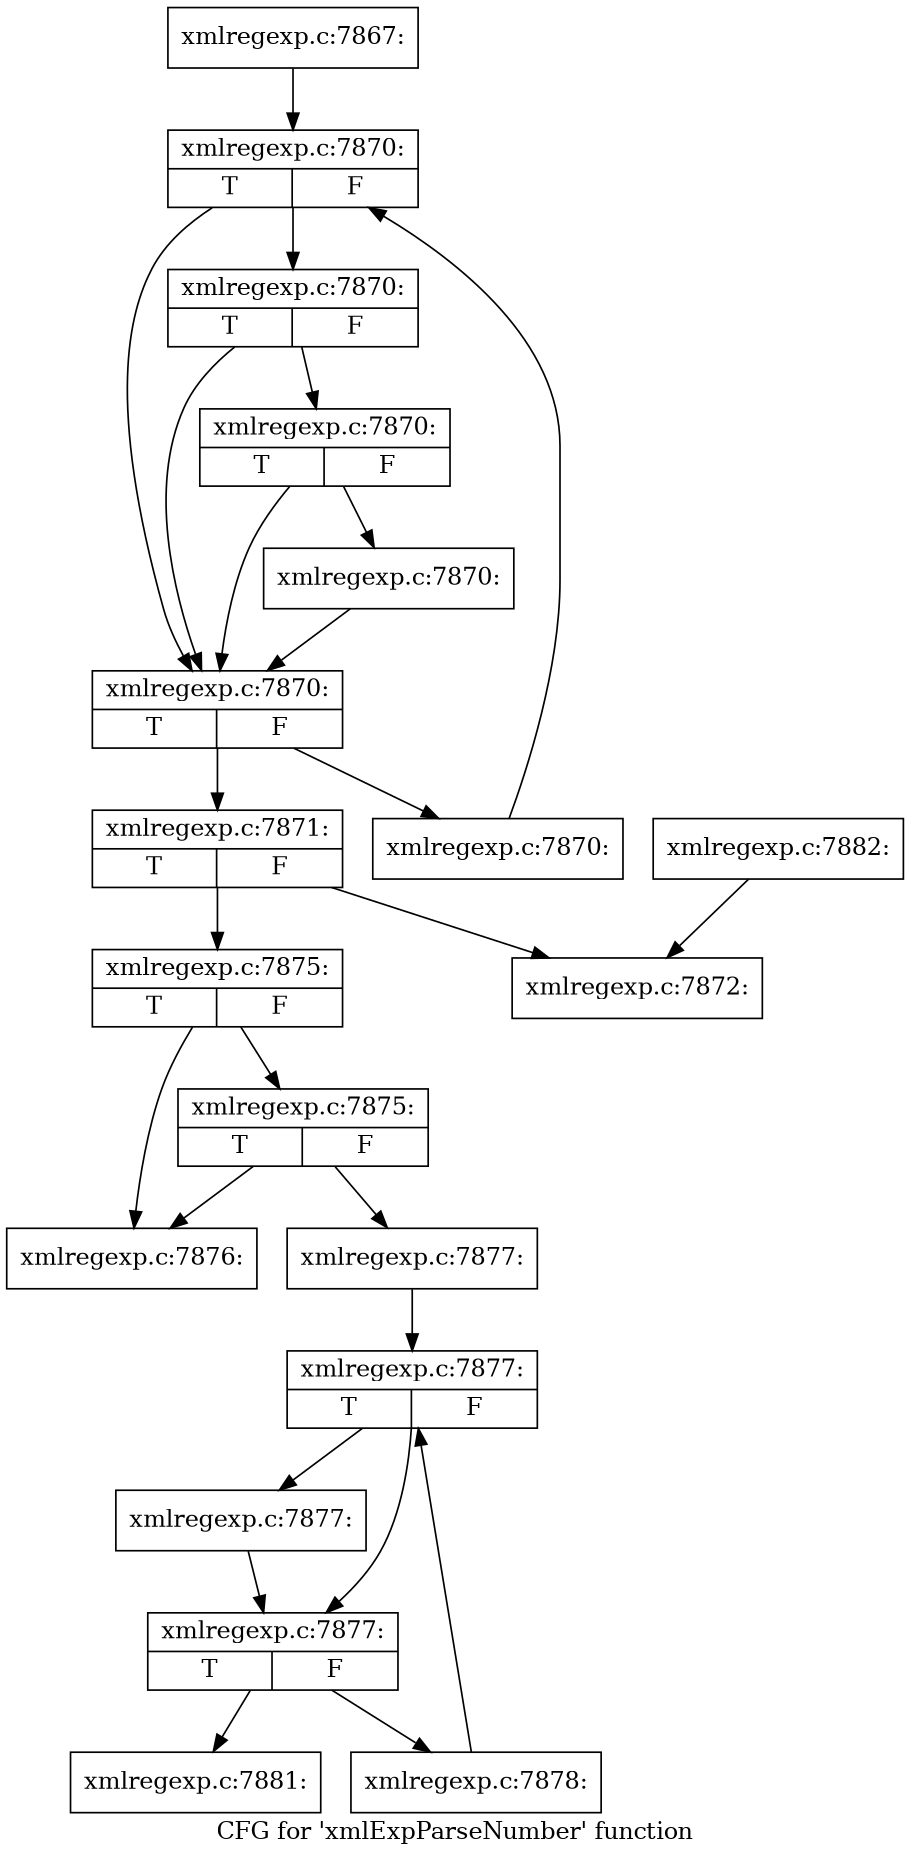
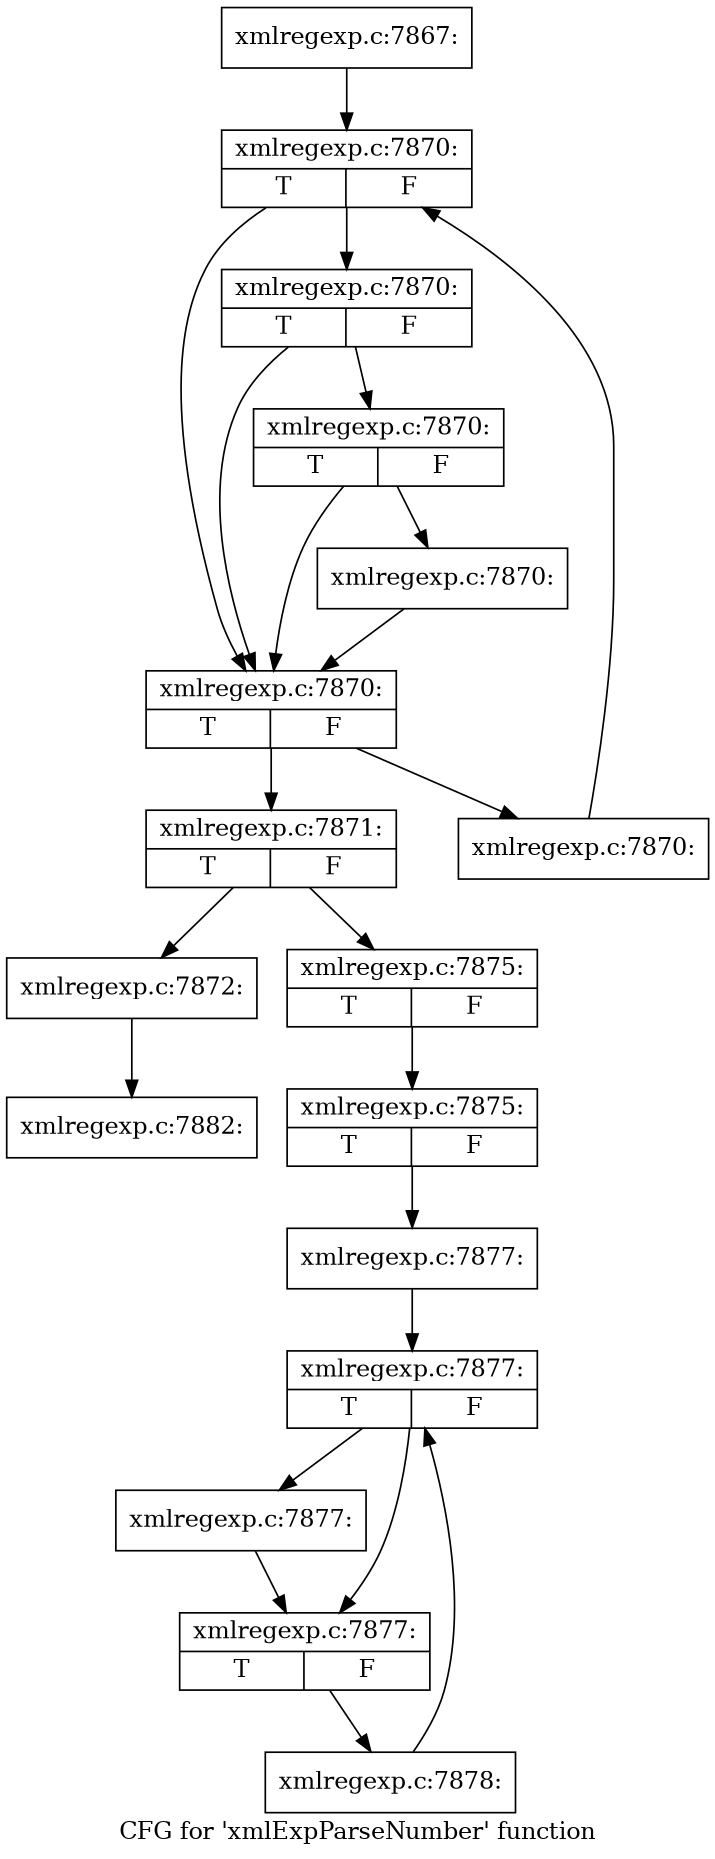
edge "xmlregexp.c:7882:" -> "xmlregexp.c:7872:": reversed
node "xmlregexp.c:7876:": removed
node "xmlregexp.c:7881:": removed
